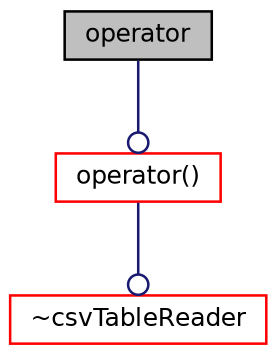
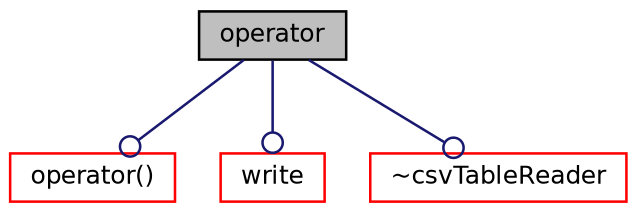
node "write": added
edge "operator()" -> "~csvTableReader": now "operator" -> "~csvTableReader"
